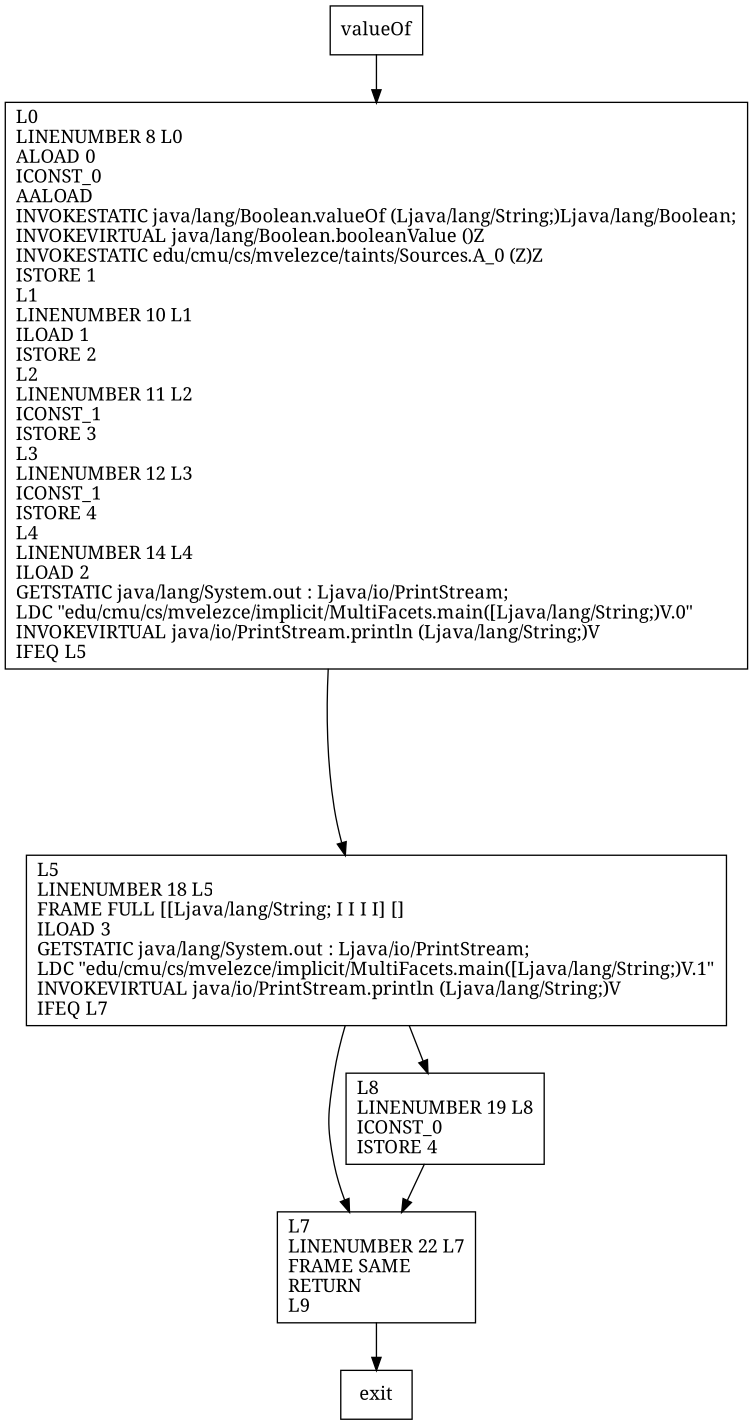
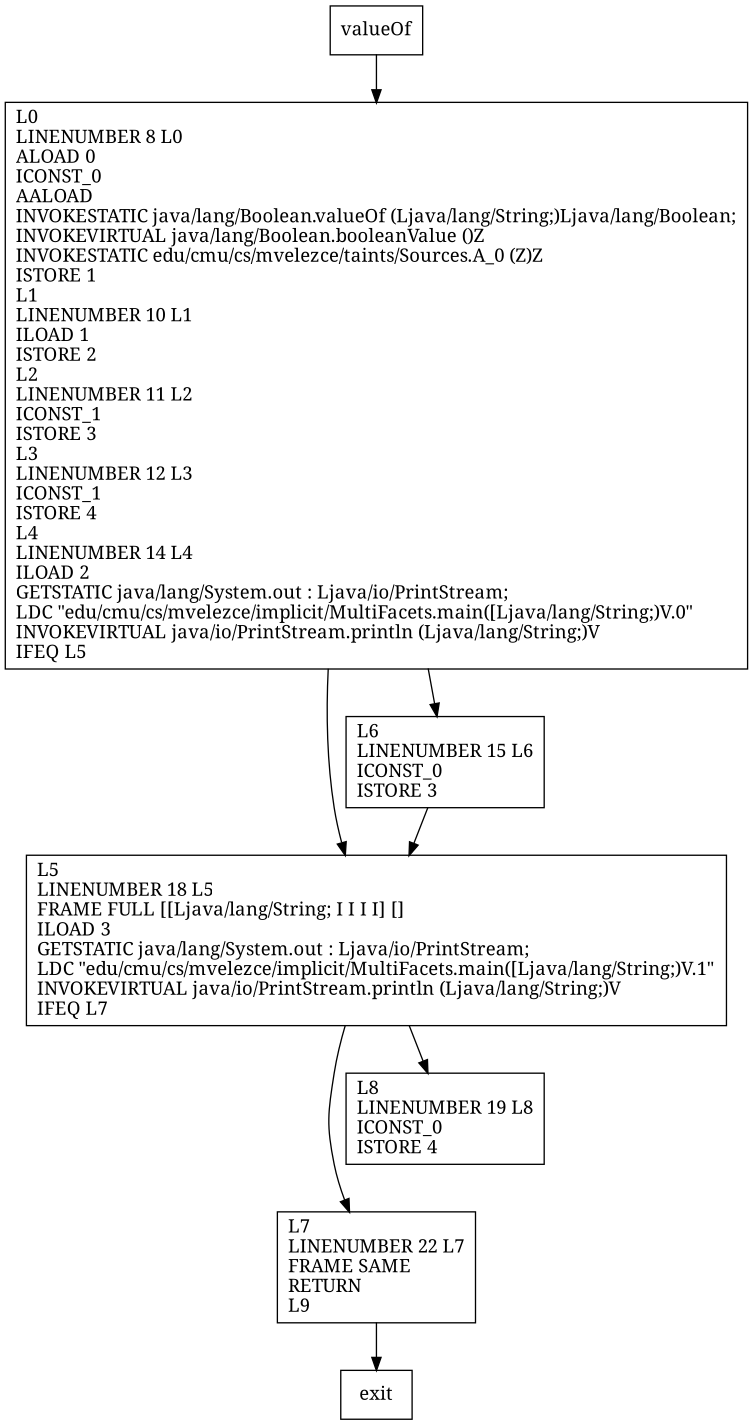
node "L6 LINENUMBER 15 L6 ICONST_0 ISTORE 3": added
edge "L8 LINENUMBER 19 L8 ICONST_0 ISTORE 4" -> "L7 LINENUMBER 22 L7 FRAME SAME RETURN L9": removed
